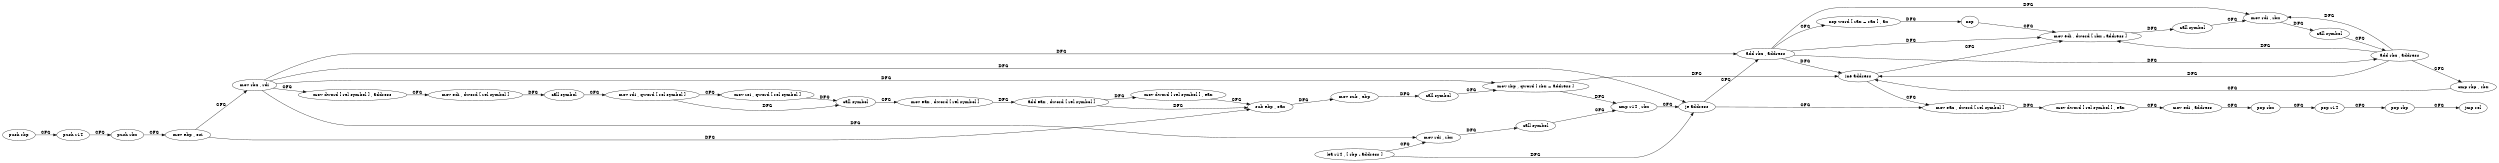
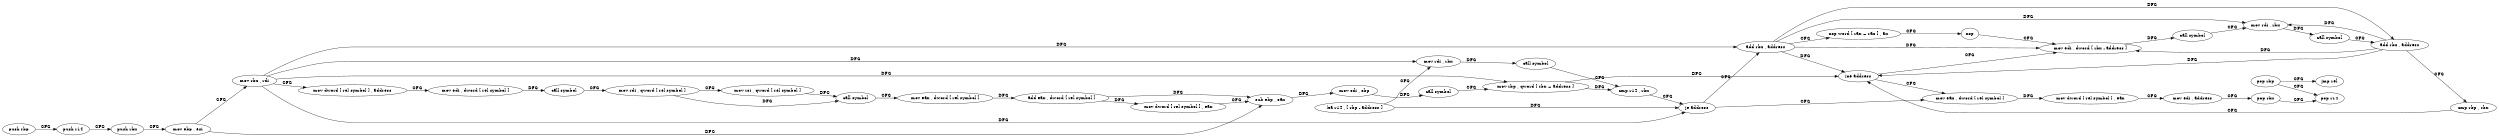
edge "nop word [ rax + rax ] , ax" -> "nop": label "DFG" -> "CFG"
node "mov sub , ebp": label "mov sub , ebp" -> "mov edi , ebp"
edge "pop r14" -> "pop rbp": reversed
